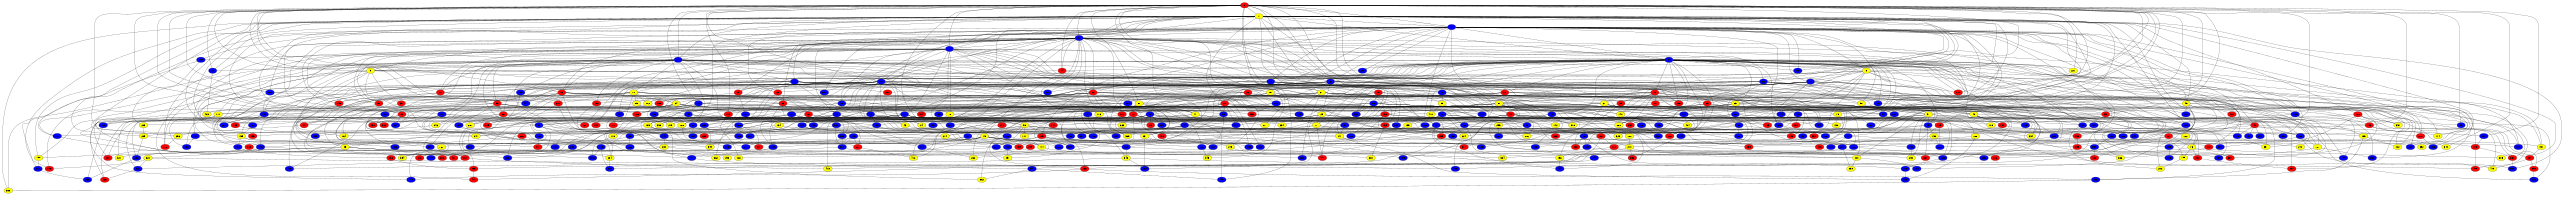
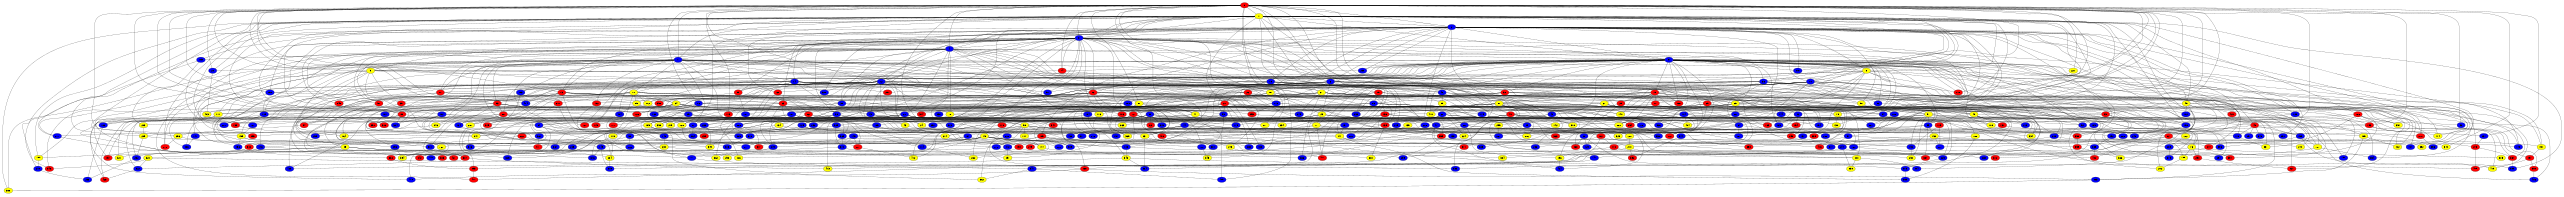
edge "1" -- "305": removed
edge "61" -- "85": now "256" -- "85"
edge "91" -- "300": now "91" -- "108"
